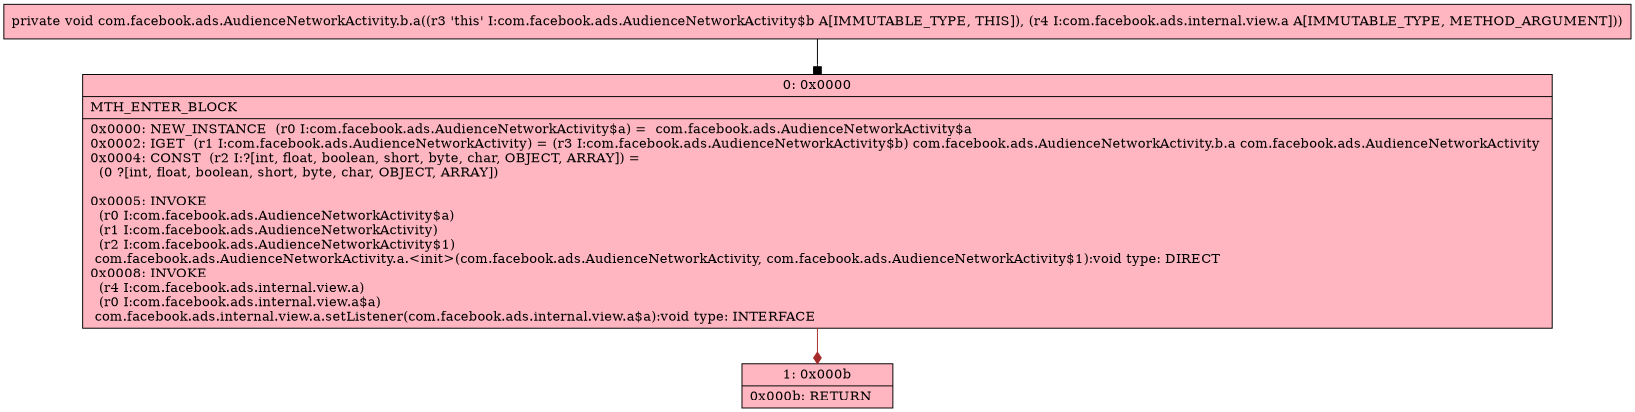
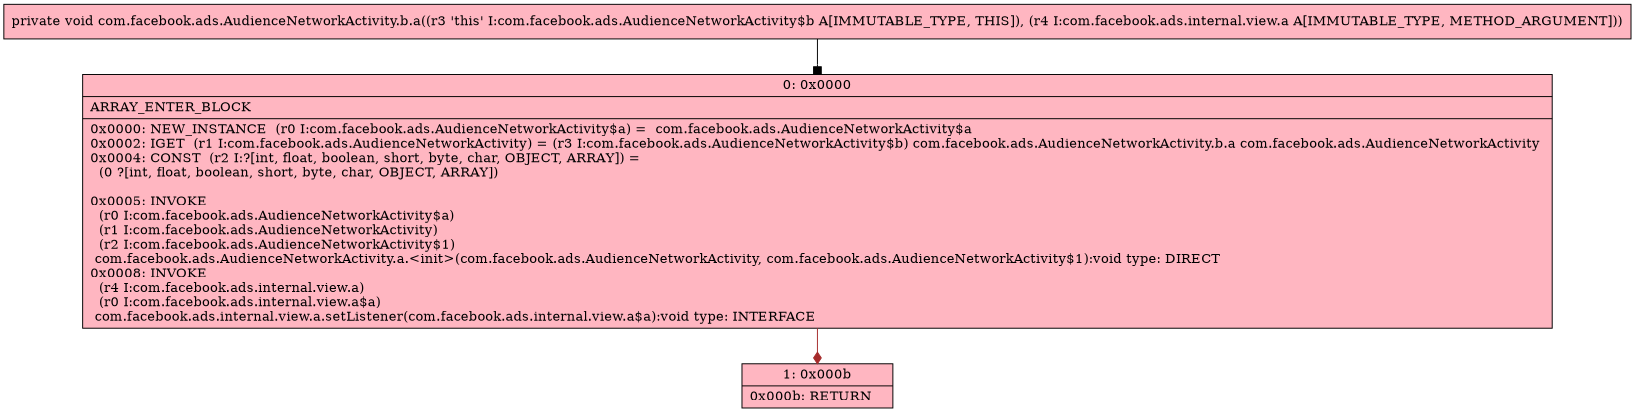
node "0: 0x0000": text "MTH_ENTER_BLOCK" -> "ARRAY_ENTER_BLOCK"
